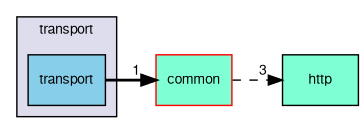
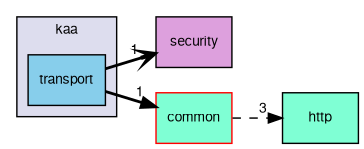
cluster "transport": label "transport" -> "kaa"
node "security": added
